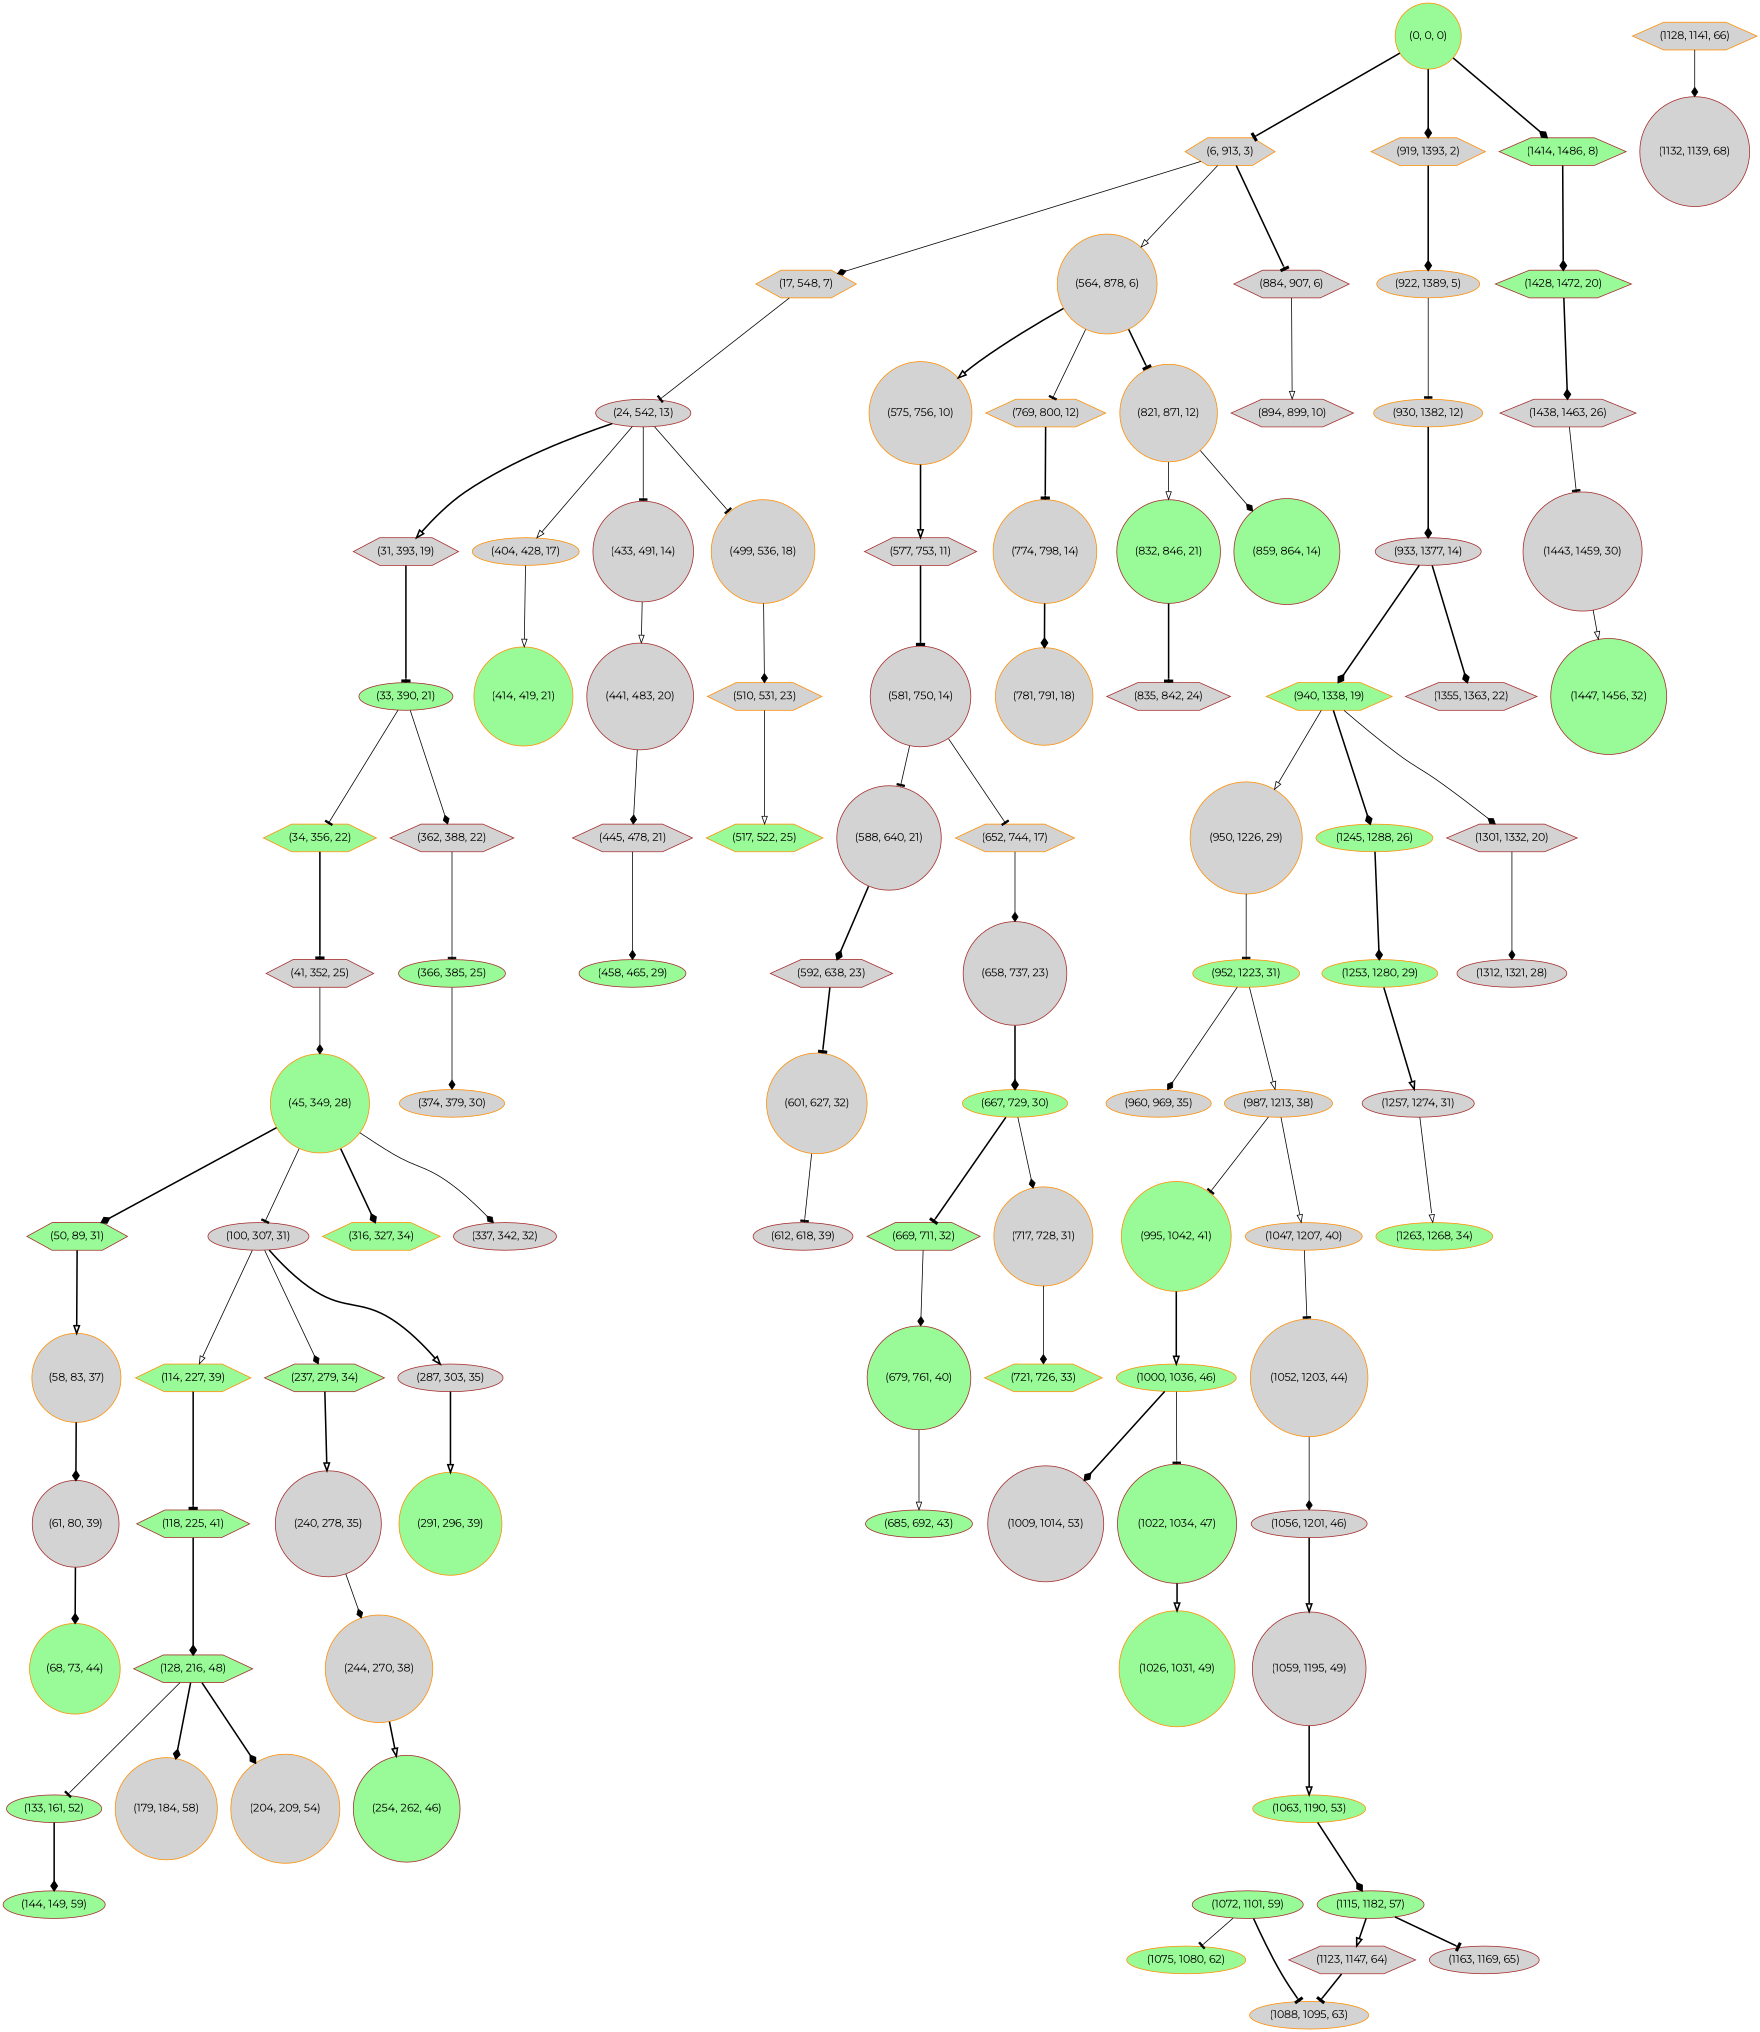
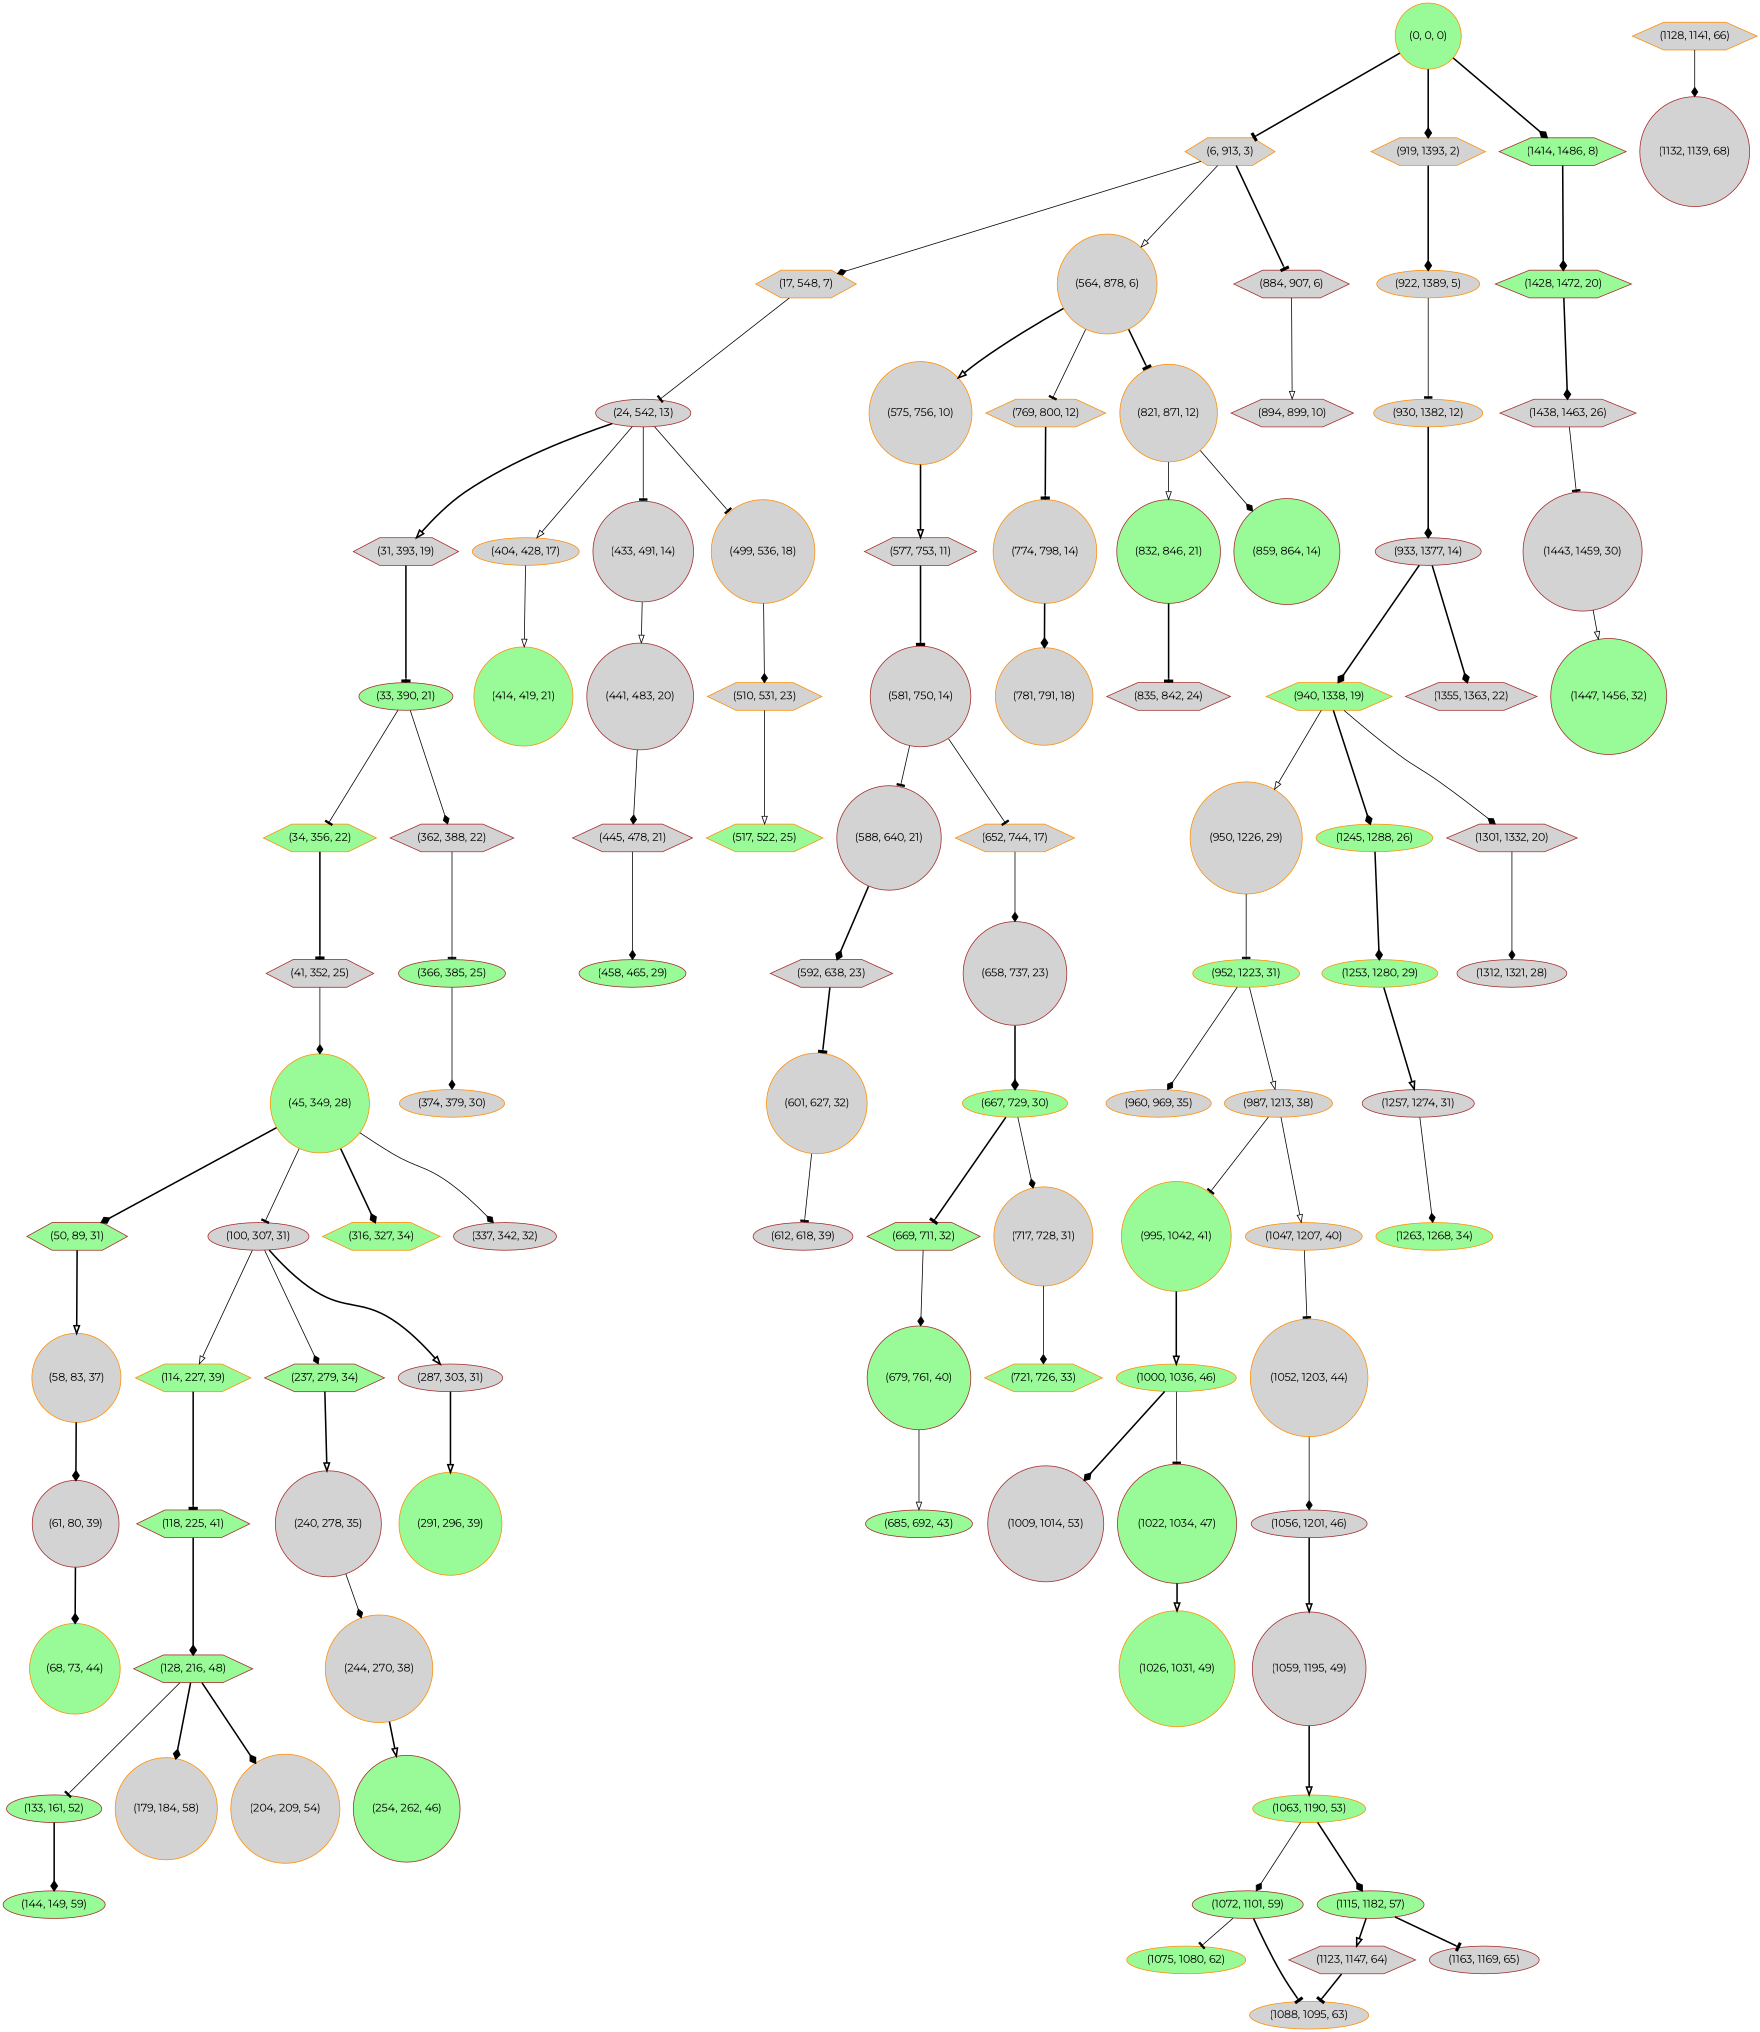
edge "(1257, 1274, 31)" -> "(1263, 1268, 34)": arrowhead onormal -> diamond
node "(287, 303, 35)": label "(287, 303, 35)" -> "(287, 303, 31)"
edge "(1063, 1190, 53)" -> "(1072, 1101, 59)": added
